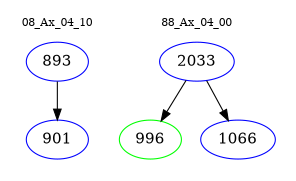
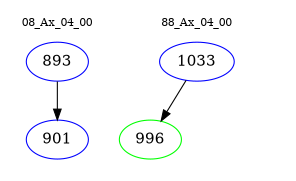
cluster "08_Ax_04_10": label "08_Ax_04_10" -> "08_Ax_04_00"
node "2033": label "2033" -> "1033"
node "1066": removed
